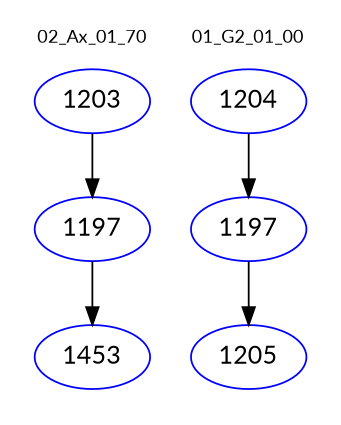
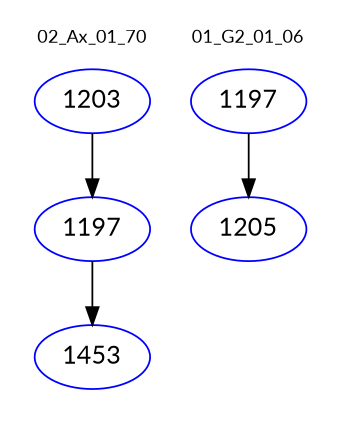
cluster "01_G2_01_00": label "01_G2_01_00" -> "01_G2_01_06"
node "1204": removed
